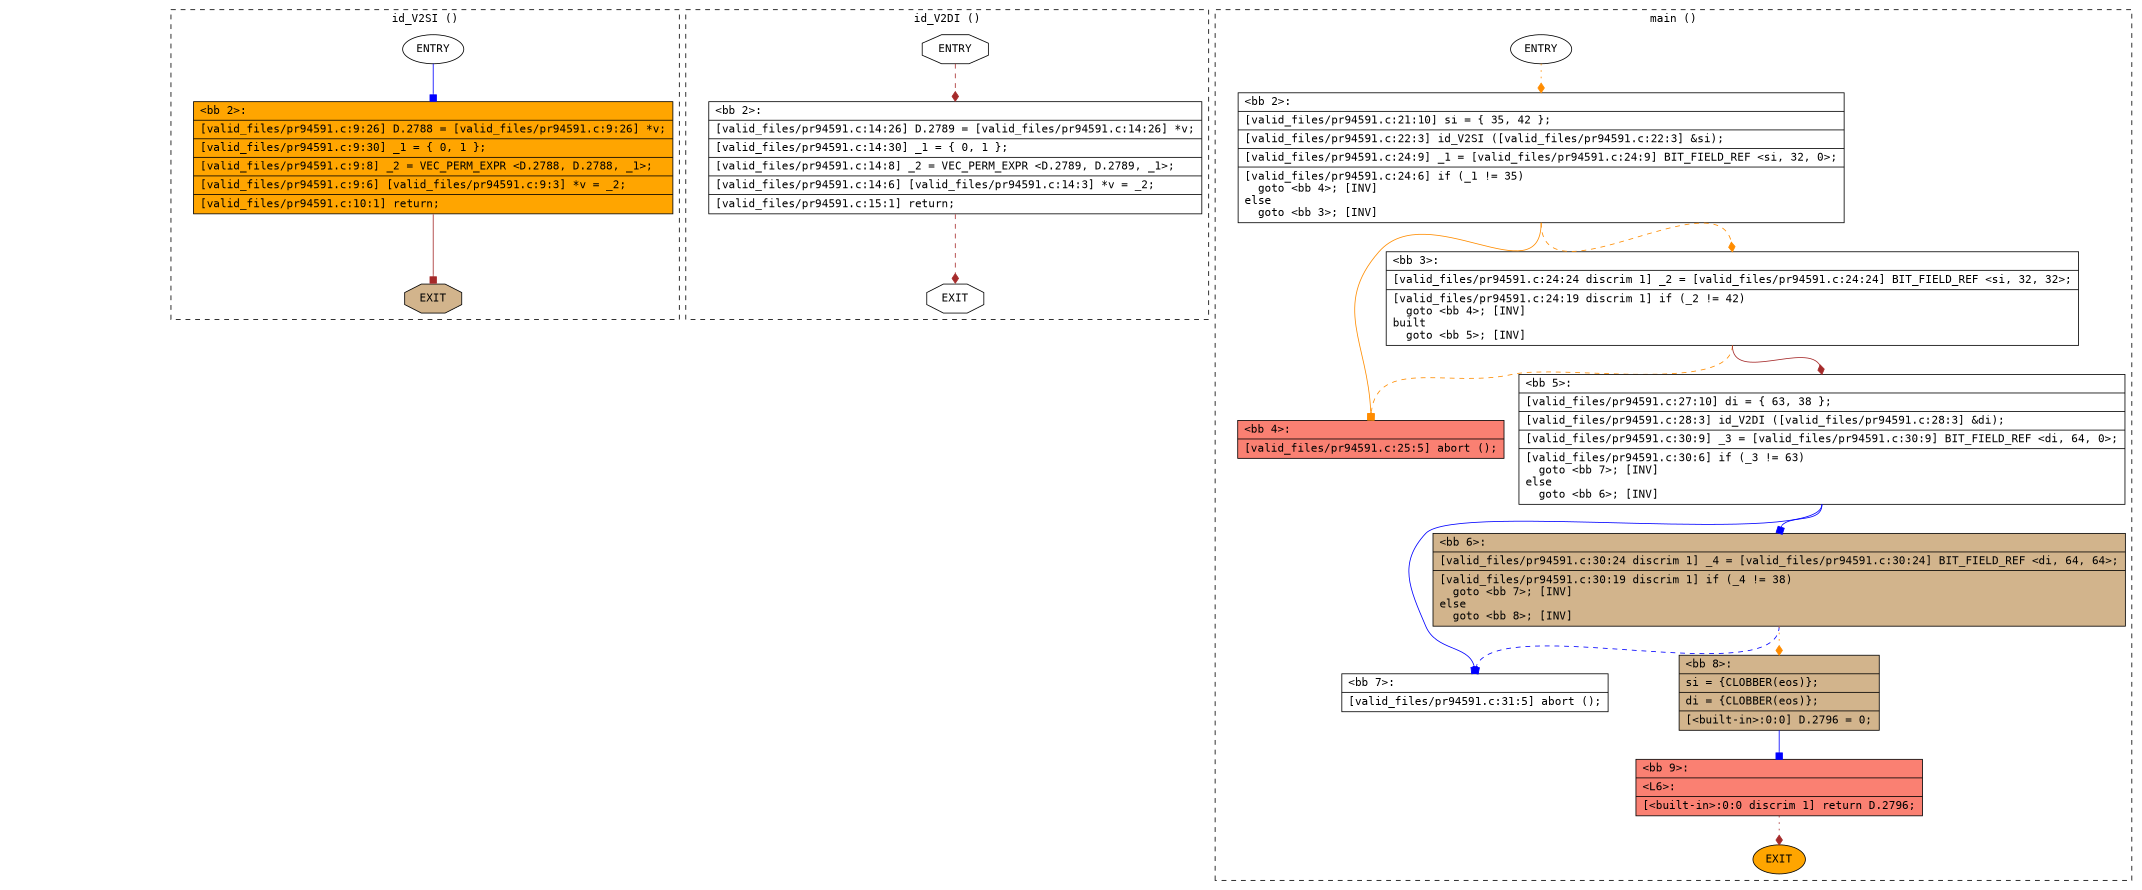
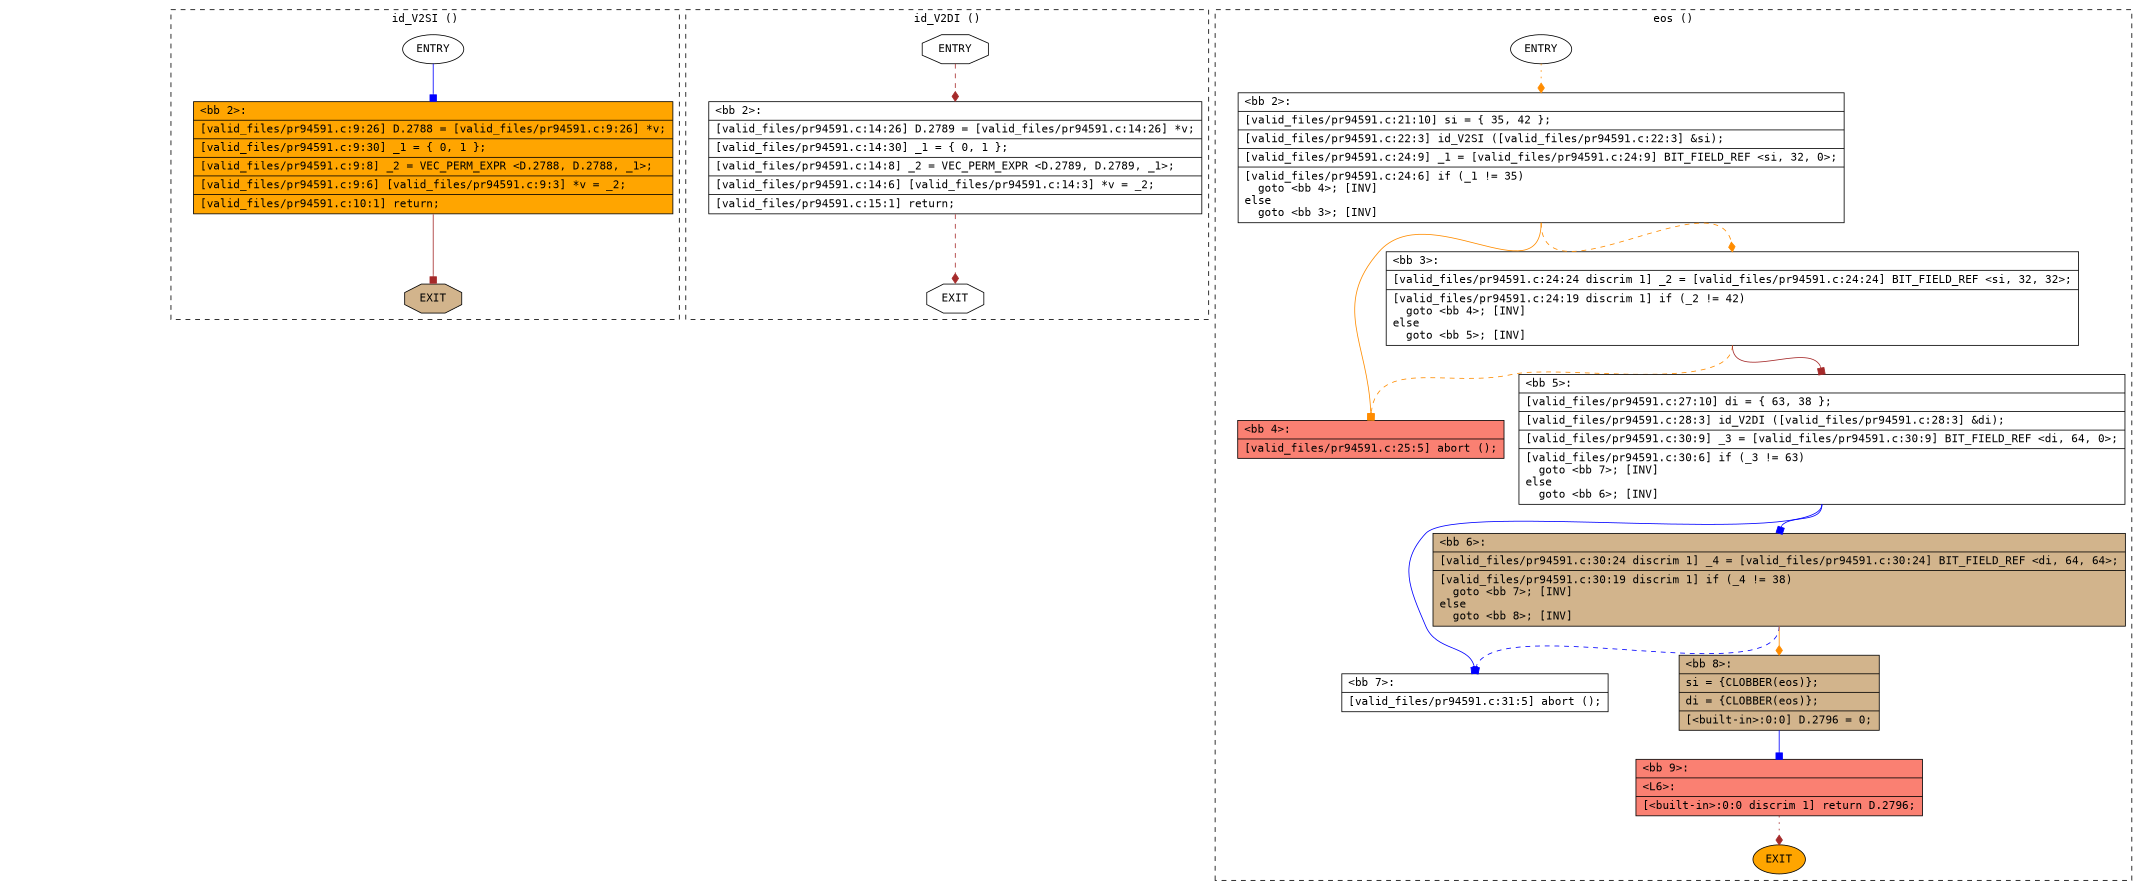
cluster "main ()": label "main ()" -> "eos ()"
node "<bb 3>:": text "built" -> "else"
edge "<bb 3>:" -> "<bb 5>:": arrowhead diamond -> box
edge "<bb 6>:" -> "<bb 8>:": style dotted -> solid
